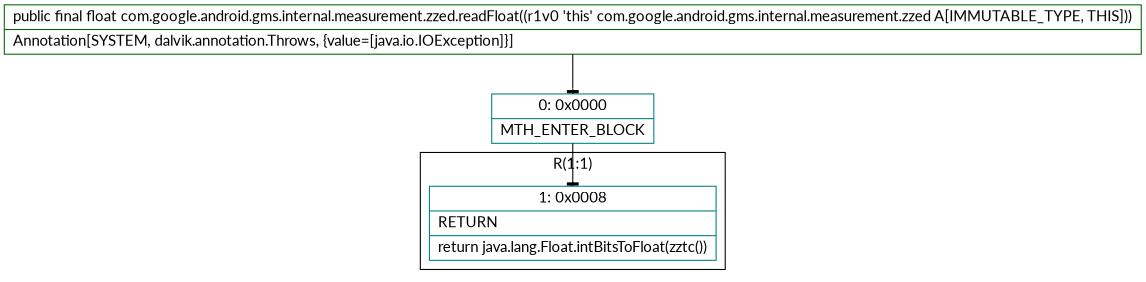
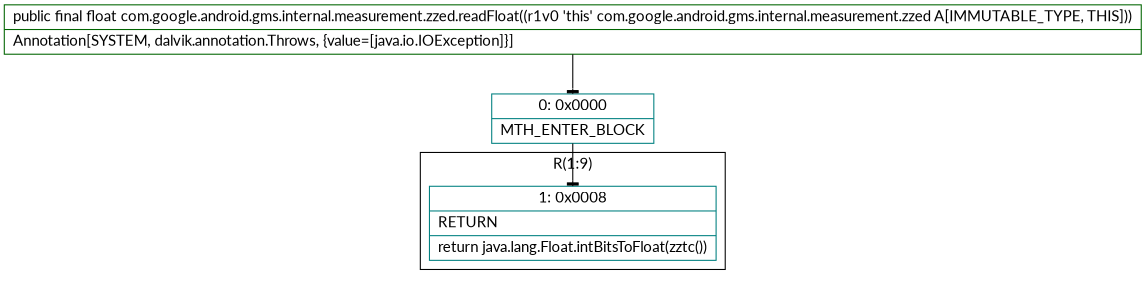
cluster "R(1:1)": label "R(1:1)" -> "R(1:9)"
